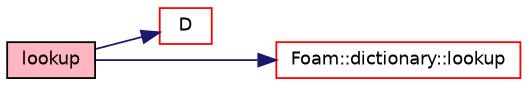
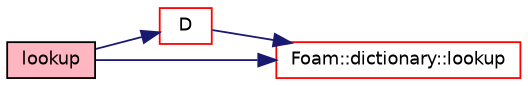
edge "D" -> "Foam::dictionary::lookup": added
